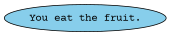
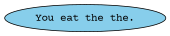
node "You eat the fruit.": label "You eat the fruit." -> "You eat the the."
